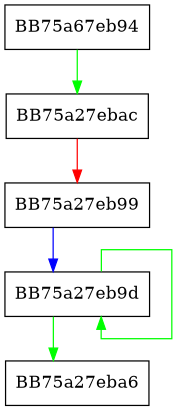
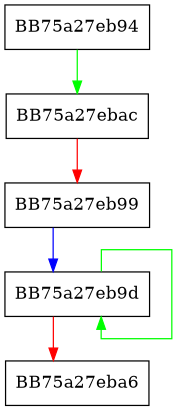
node "BB75a67eb94": label "BB75a67eb94" -> "BB75a27eb94"
edge "BB75a27eb9d" -> "BB75a27eba6": color green -> red
